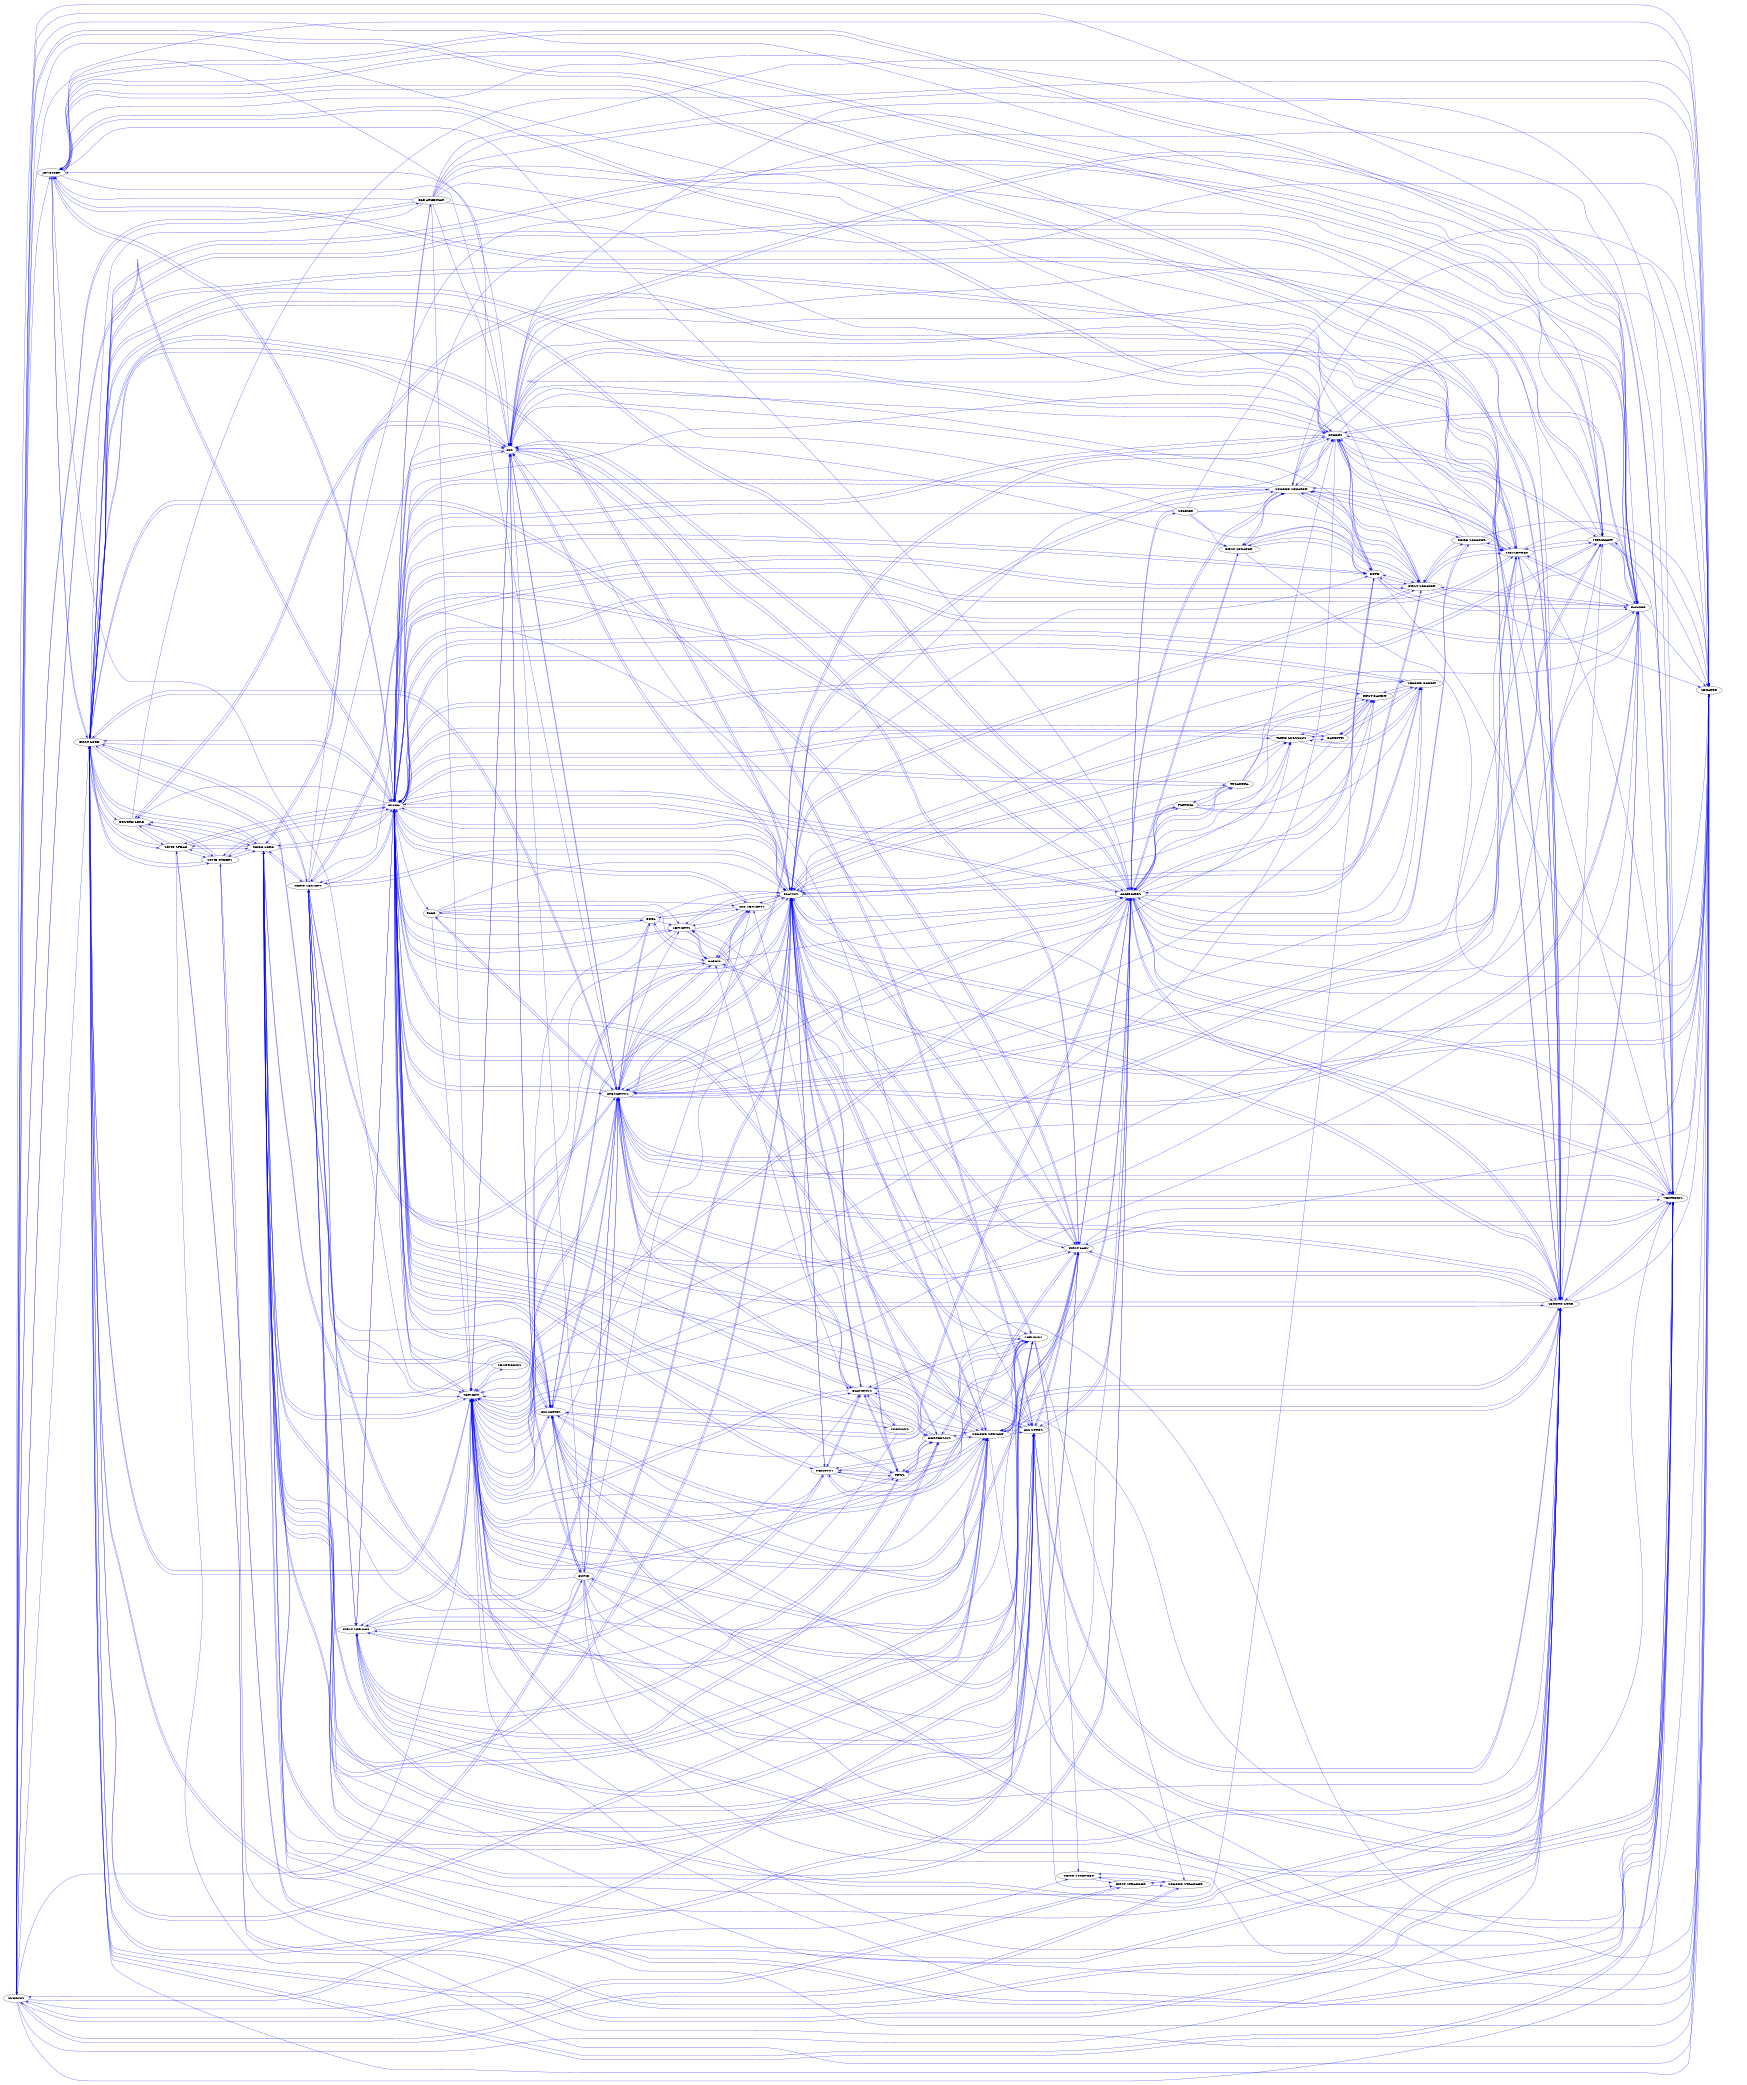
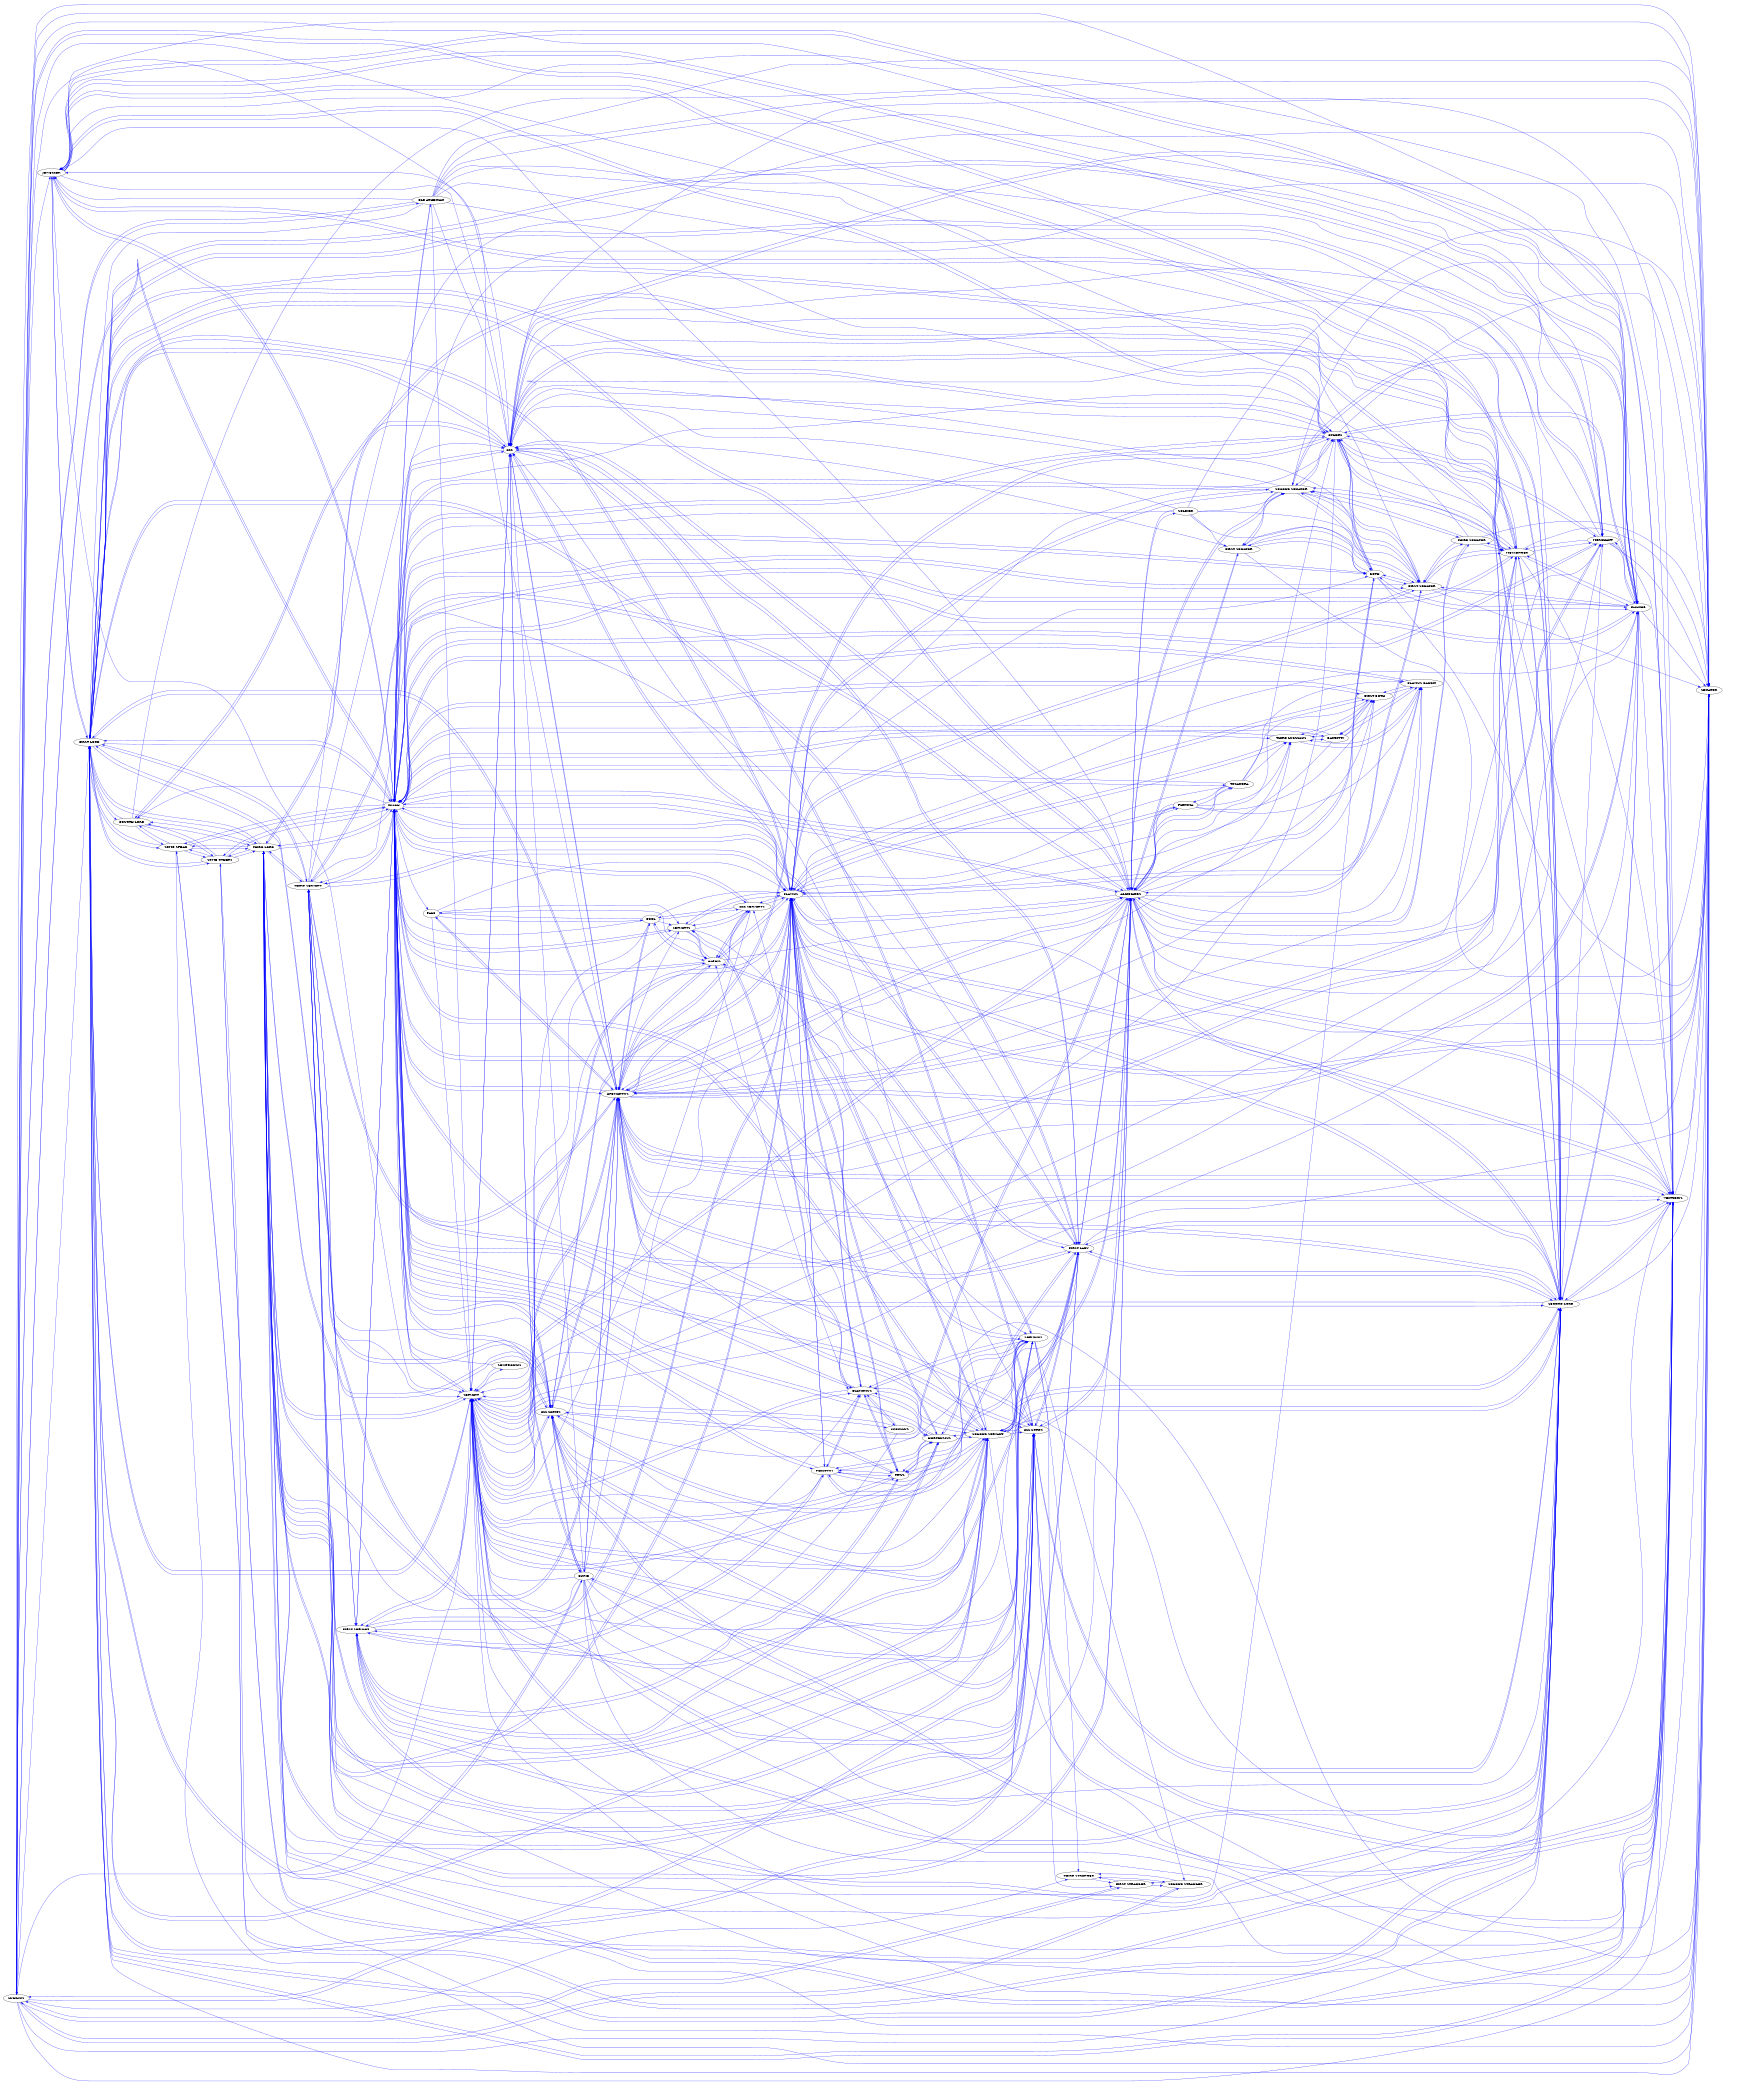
node "SECOND BANDIT": label "SECOND BANDIT" -> "FLAVIUS BANDIT"
node "FIRST BANDIT": label "FIRST BANDIT" -> "FIRST BOTH"
edge "PAGE" -> "ALL SERVANTS": removed
